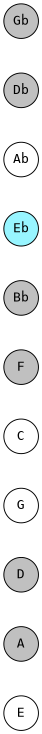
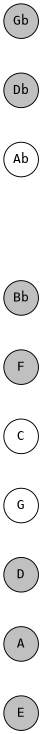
node "Eb": removed
node "E": fillcolor white -> gray
